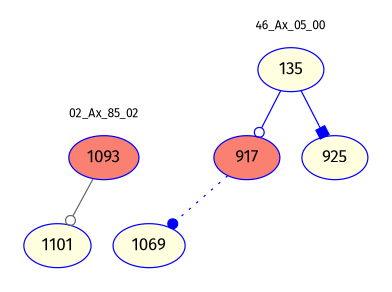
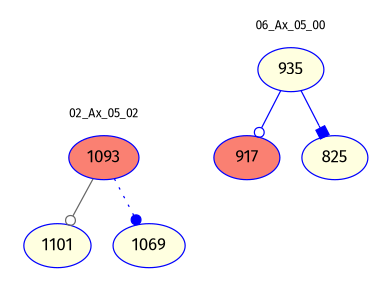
cluster "46_Ax_05_00": label "46_Ax_05_00" -> "06_Ax_05_00"
node "135": label "135" -> "935"
cluster "02_Ax_85_02": label "02_Ax_85_02" -> "02_Ax_05_02"
node "925": label "925" -> "825"
edge "917" -> "1069": now "1093" -> "1069"
